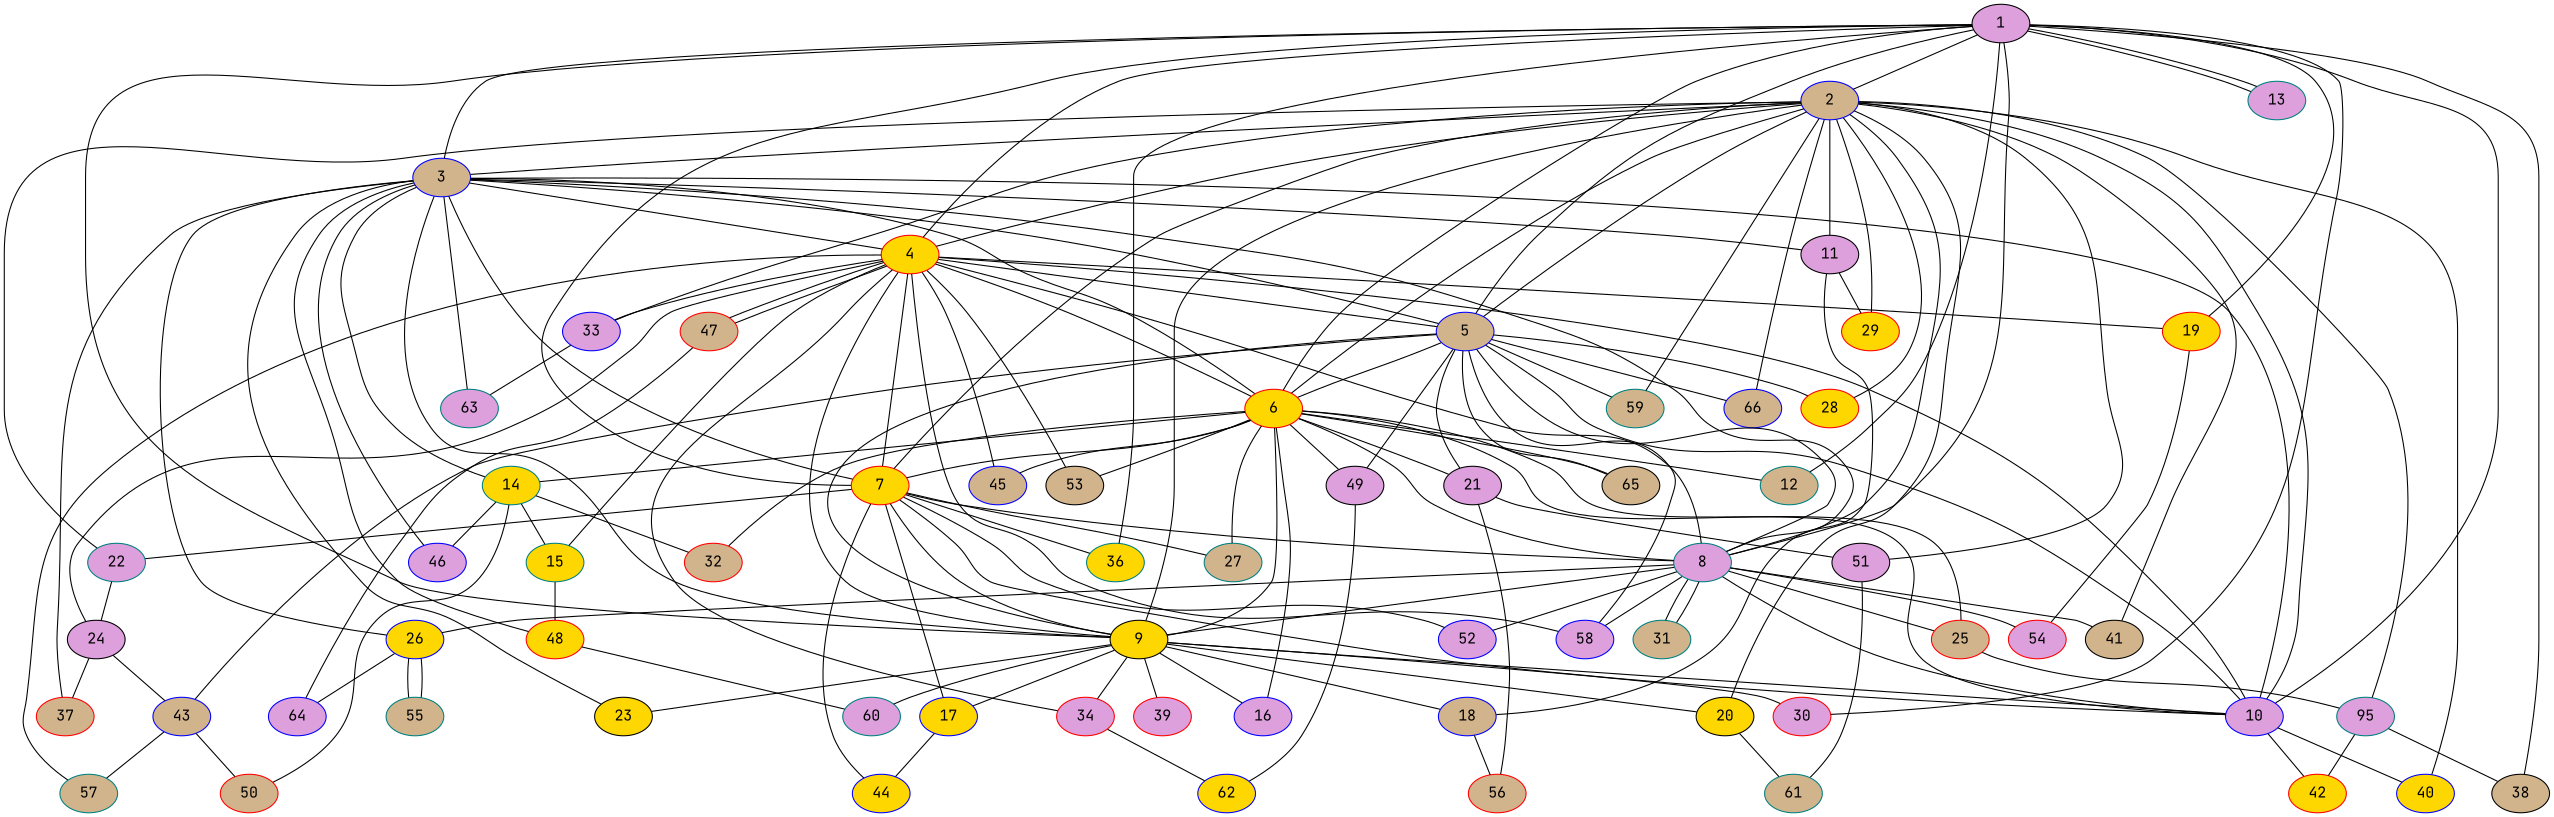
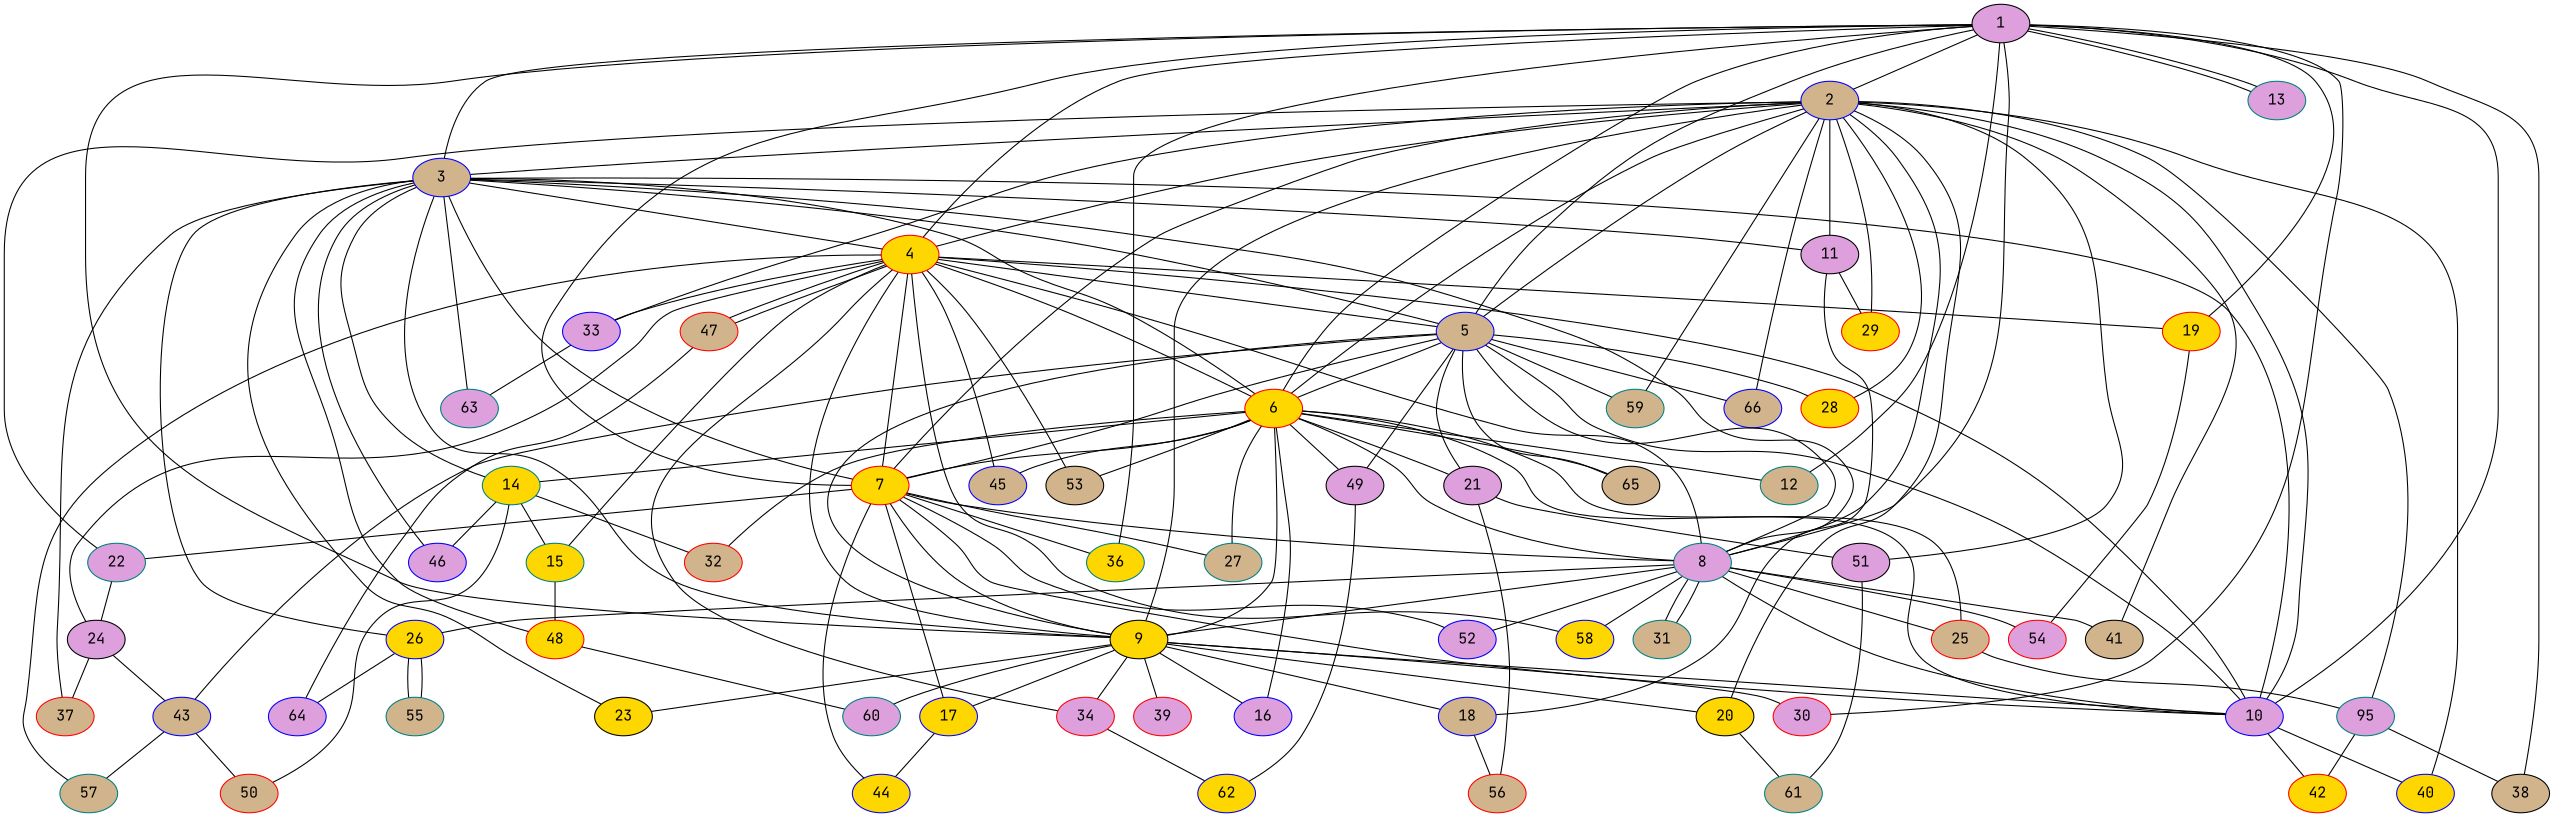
edge "5" -- "58": now "5" -- "7"
node "58": fillcolor plum -> gold
